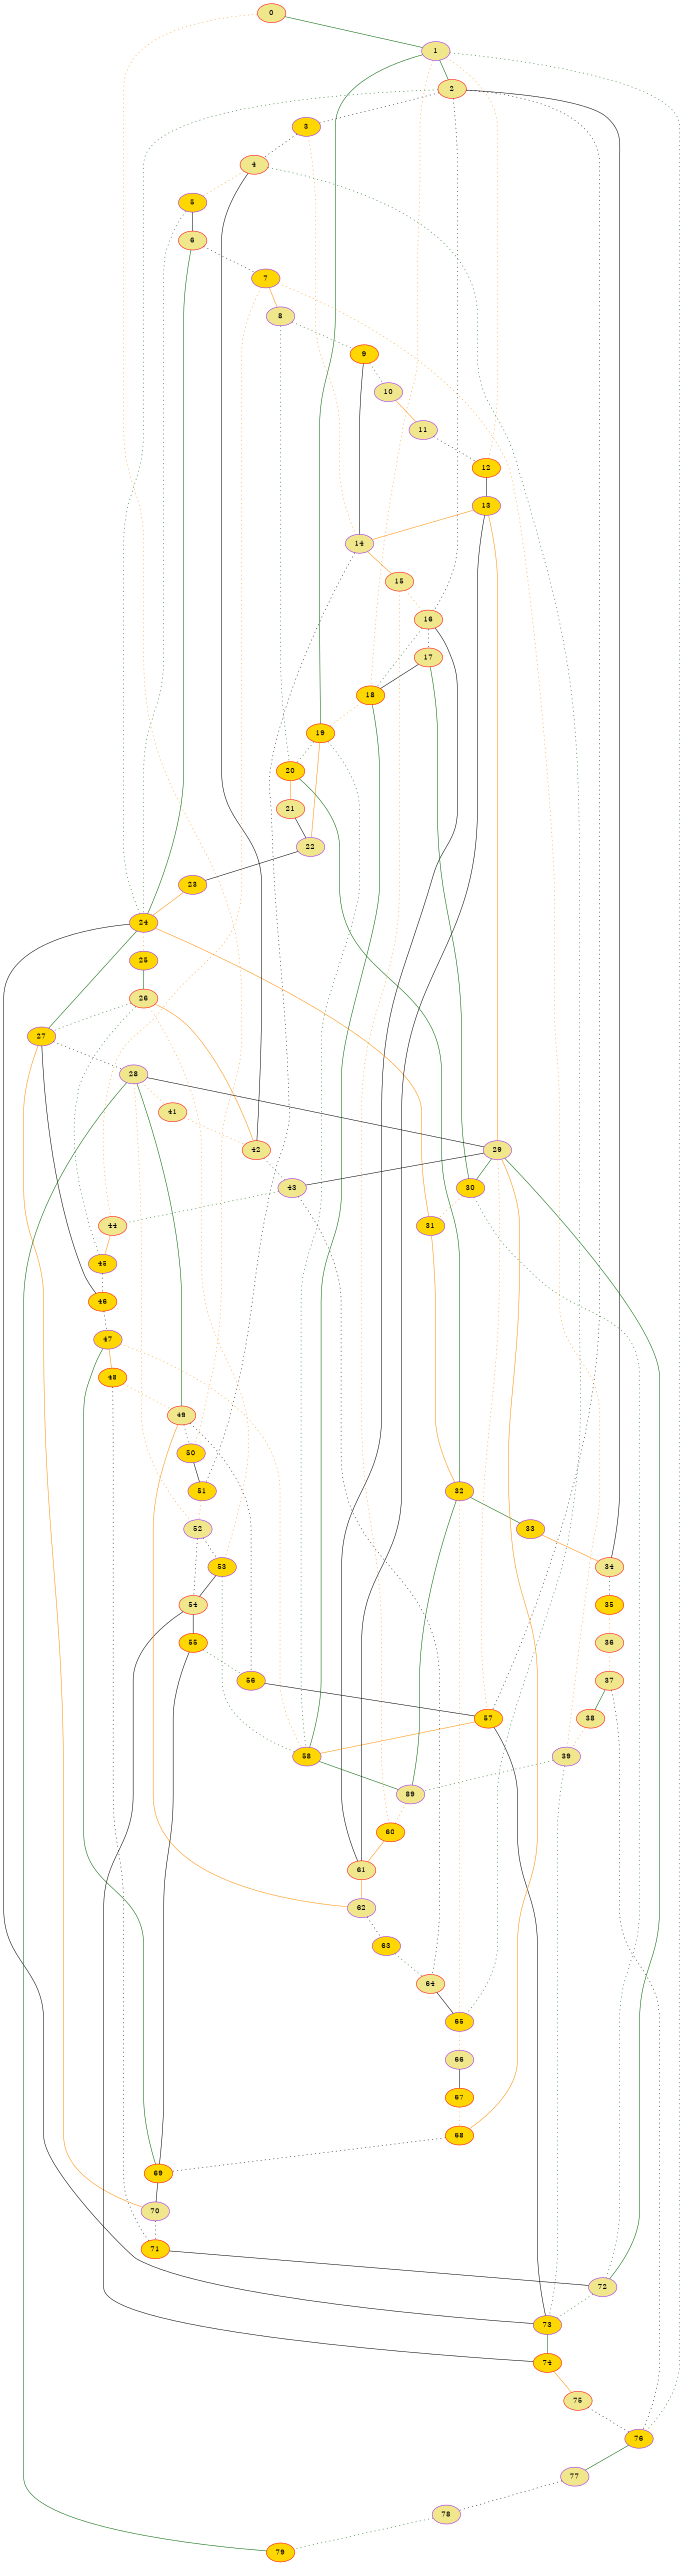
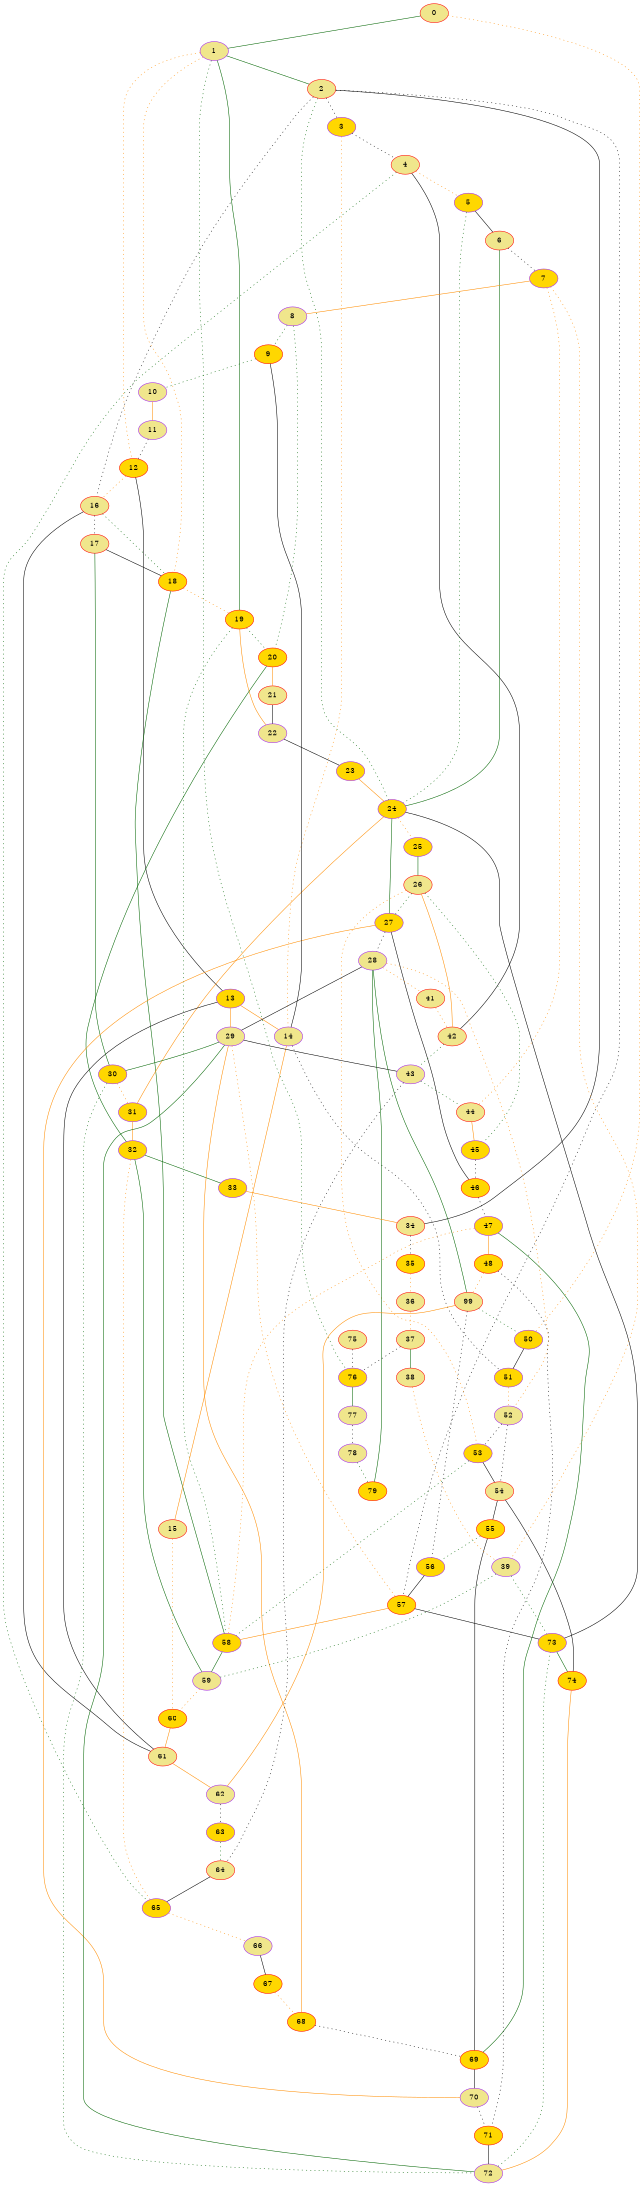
edge "15" -- "16": now "12" -- "16"
node "49": label "49" -> "99"
node "89": label "89" -> "59"
edge "74" -- "75": now "74" -- "72"
